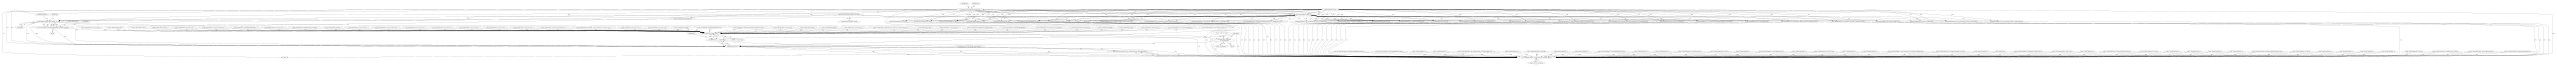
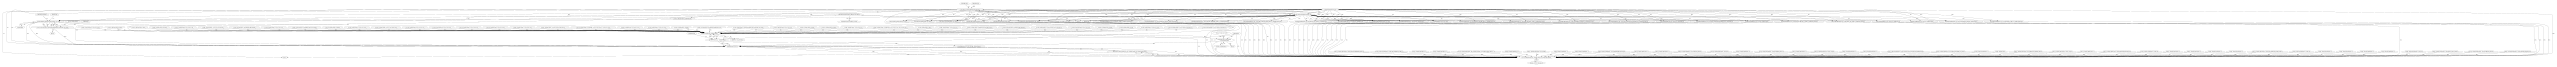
edge "(ControlStructure,if (!NT_SUCCESS (Irp->IoStatus.Status)))" -> "(Call,!NT_SUCCESS (Irp->IoStatus.Status))": reversed
